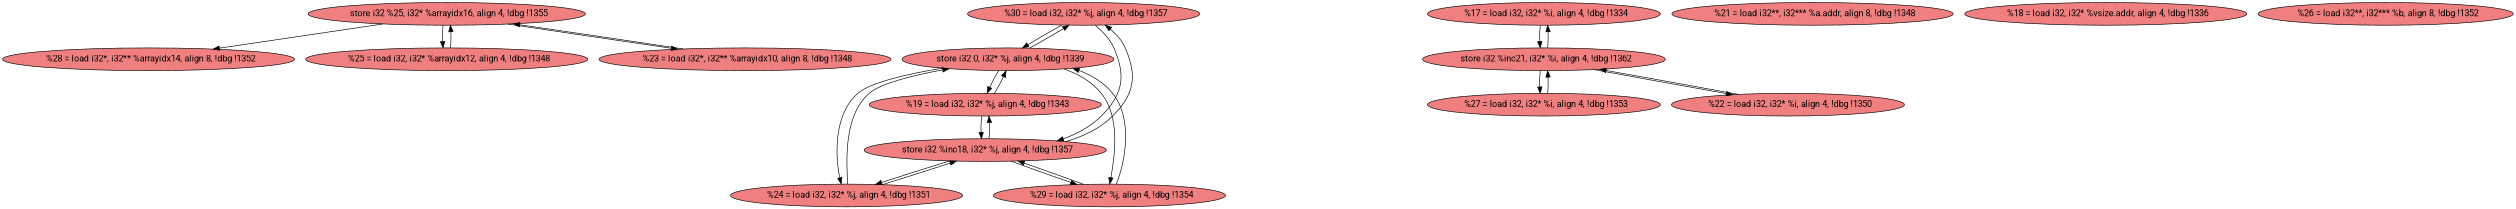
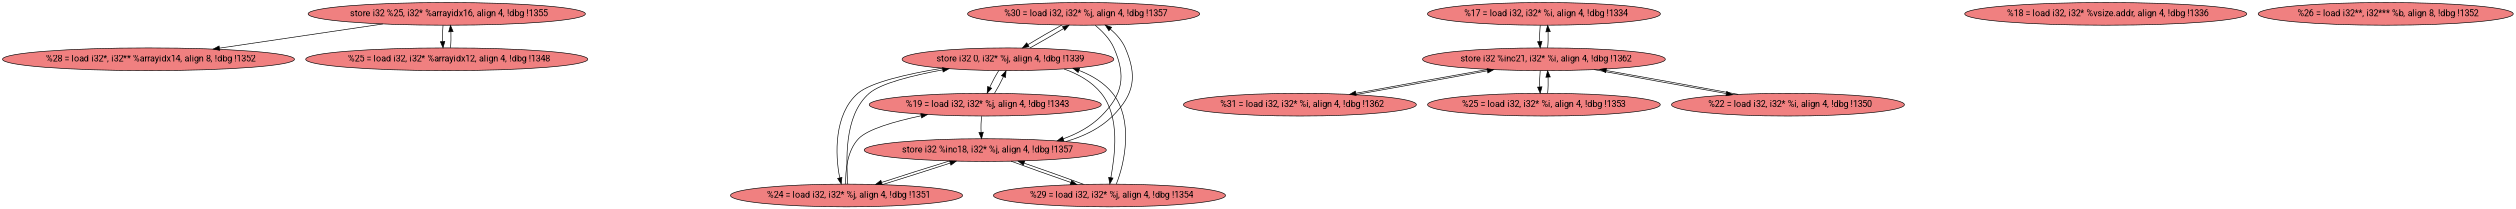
node "%21 = load i32**, i32*** %a.addr, align 8, !dbg !1348": removed
node "%23 = load i32*, i32** %arrayidx10, align 8, !dbg !1348": removed
node "%31 = load i32, i32* %i, align 4, !dbg !1362": added
node "%27 = load i32, i32* %i, align 4, !dbg !1353": label "%27 = load i32, i32* %i, align 4, !dbg !1353" -> "%25 = load i32, i32* %i, align 4, !dbg !1353"
edge "store i32 %inc18, i32* %j, align 4, !dbg !1357" -> "%19 = load i32, i32* %j, align 4, !dbg !1343": now "%24 = load i32, i32* %j, align 4, !dbg !1351" -> "%19 = load i32, i32* %j, align 4, !dbg !1343"
